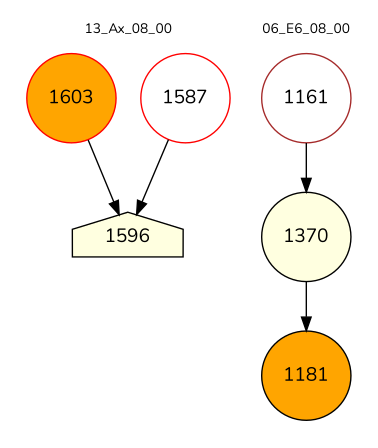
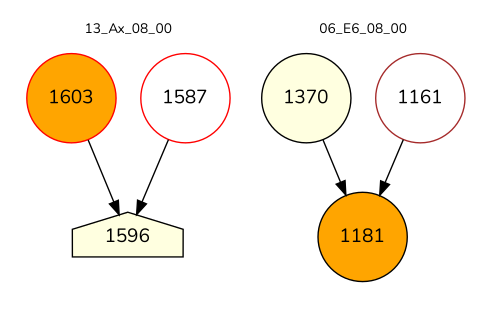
edge "1161" -> "1370": now "1161" -> "1181"
